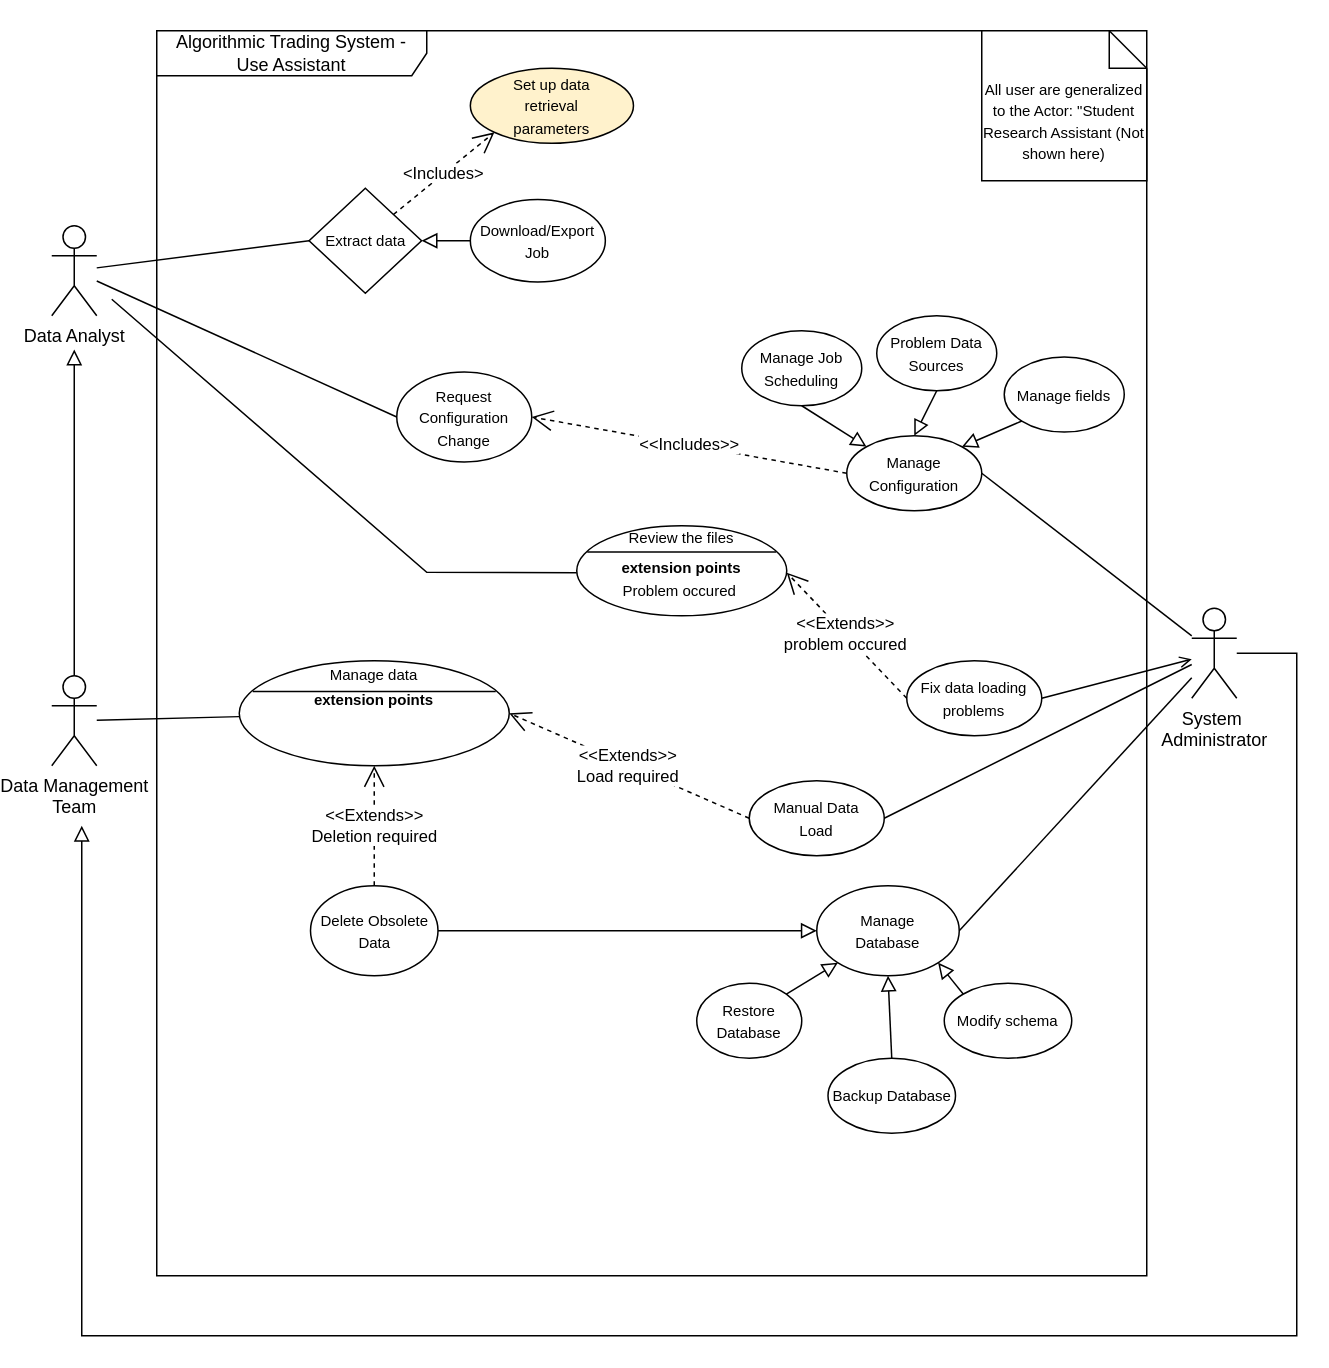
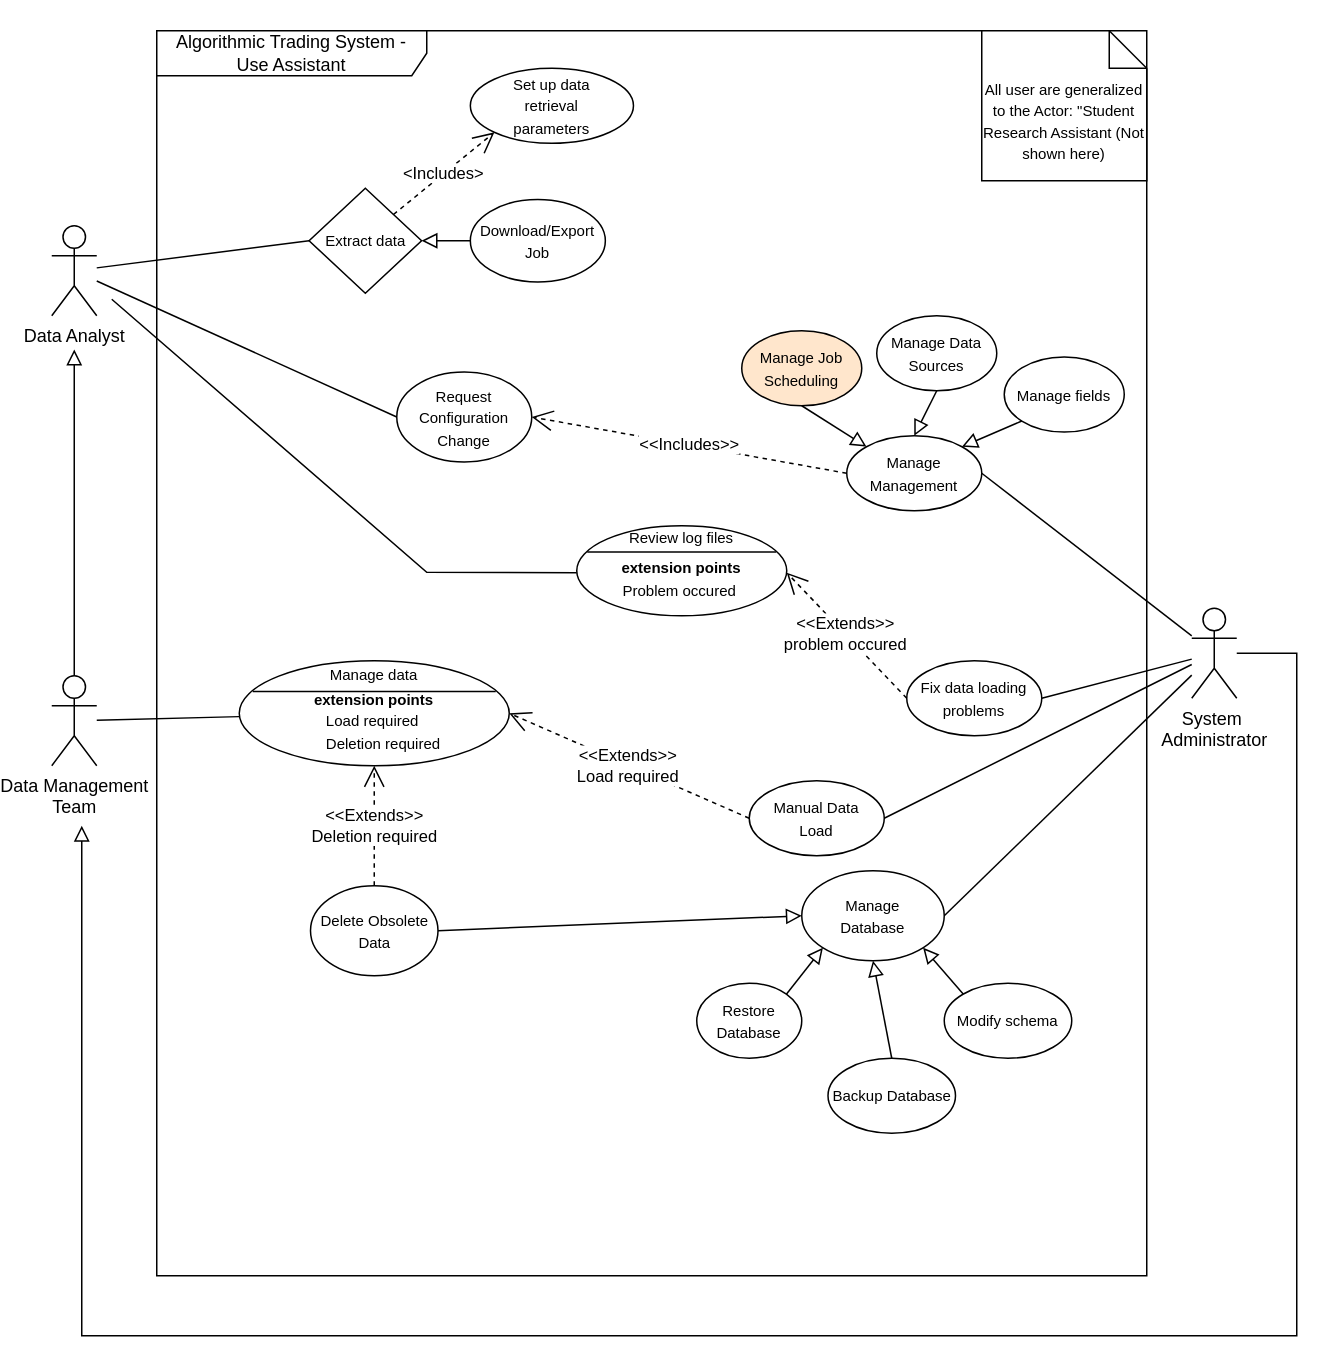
node "Set up data retrieval parameters": fillcolor #fff2cc -> #ffffff
node "Problem Data Sources": label "Problem Data Sources" -> "Manage Data Sources"
node "Manage Job Scheduling": fillcolor #ffffff -> #ffe6cc
node "Manage Configuration": label "Manage Configuration" -> "Manage Management"
node "Review the files": label "Review the files" -> "Review log files"
edge "Fix data loading problems" -> "System Administrator": arrowhead open -> none
node "Load required Deletion required": added
node "Manage Database": moved (888, 931) -> (873, 916)
